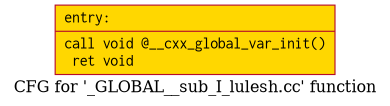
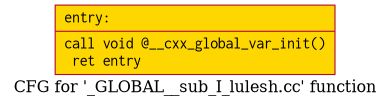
node "entry:": text "ret void" -> "ret entry"
